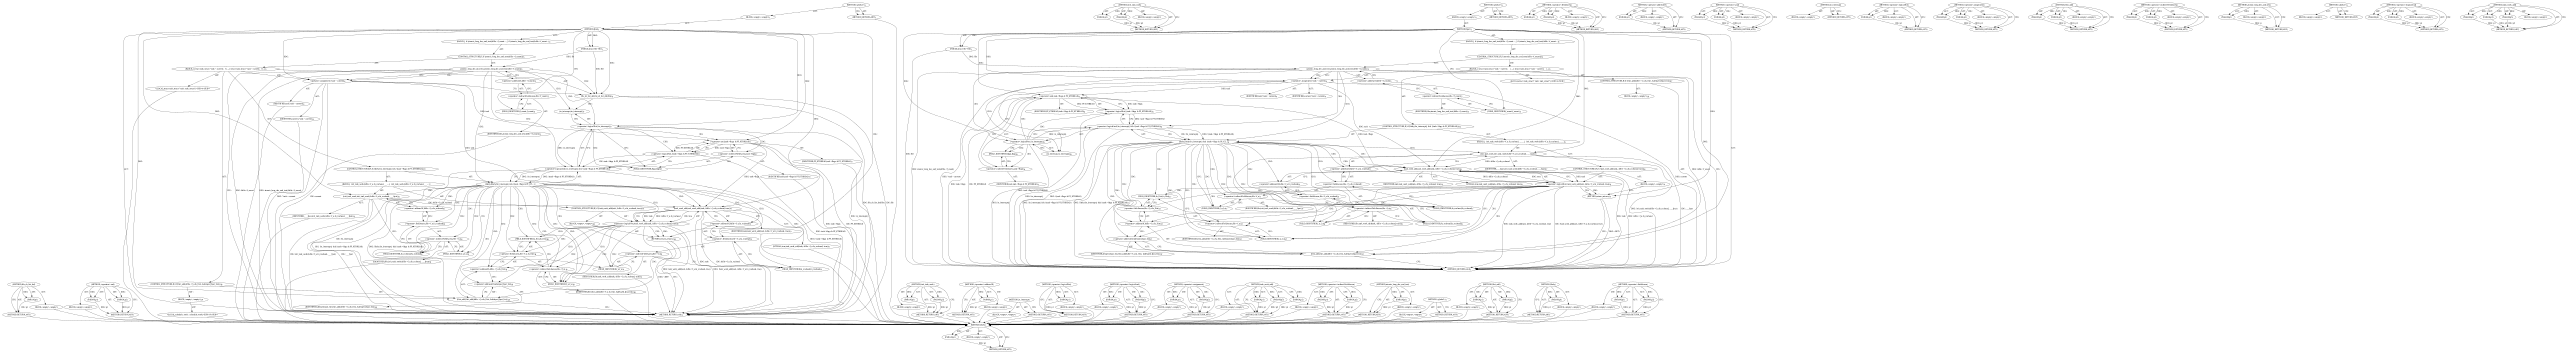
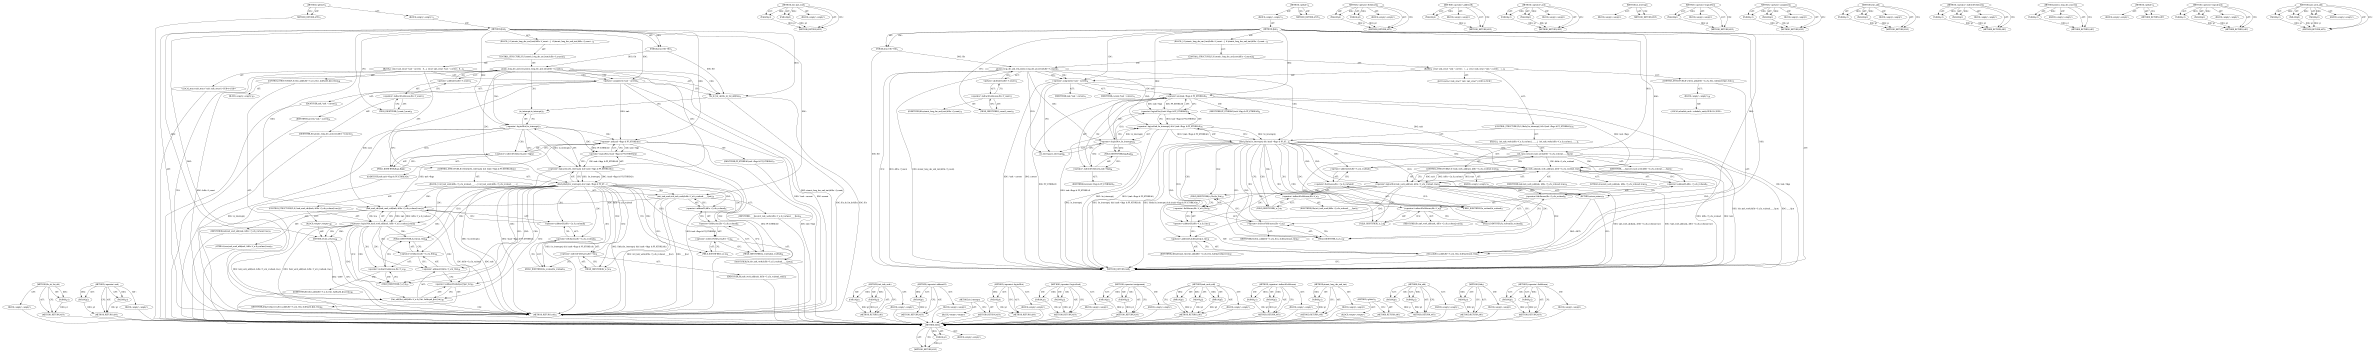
node "<(LOCAL,schedule_work : schedule_work)<SUB>18</SUB>>": added
node "<(LOCAL,schedule_work : schedule_work)<SUB>19</SUB>>": removed
